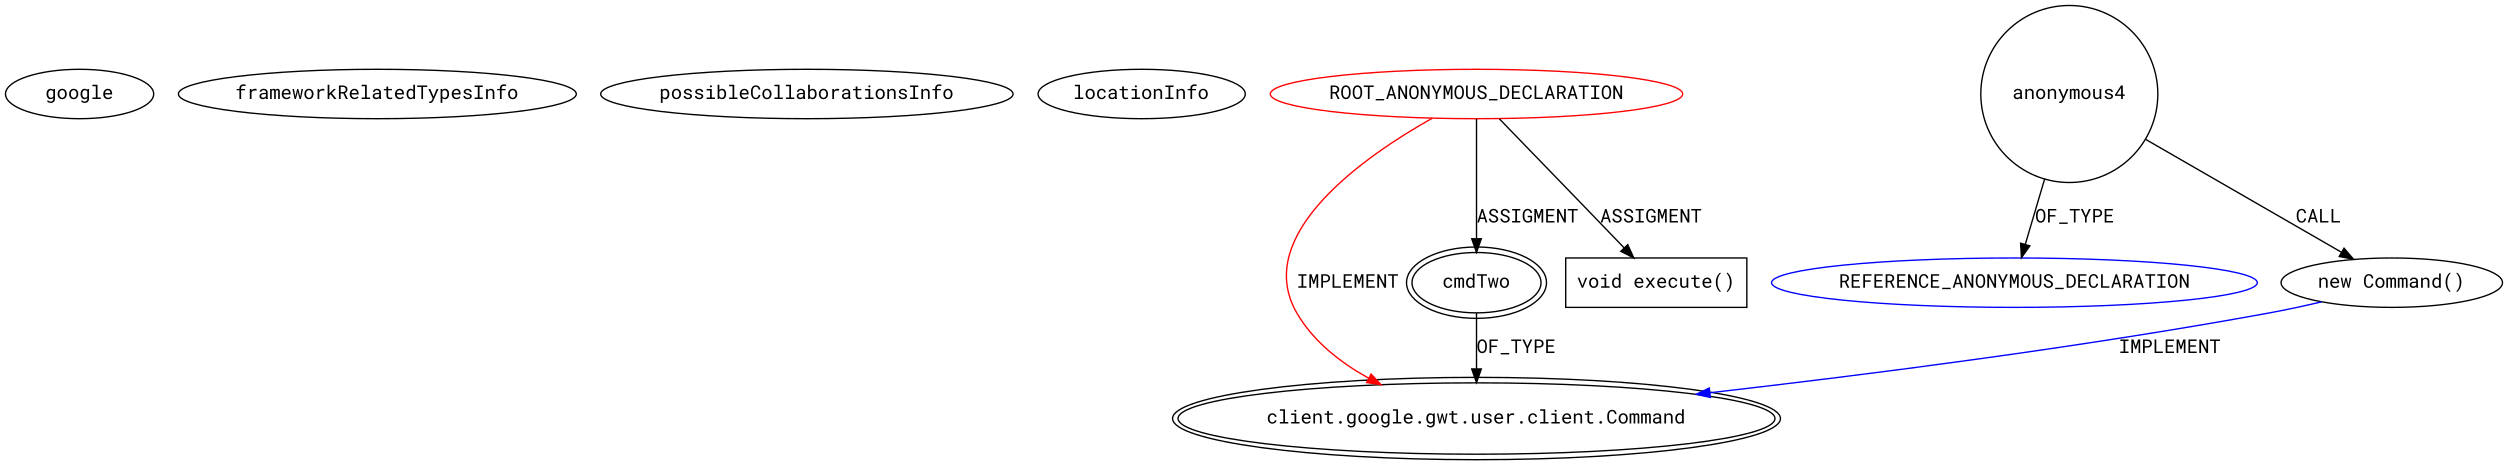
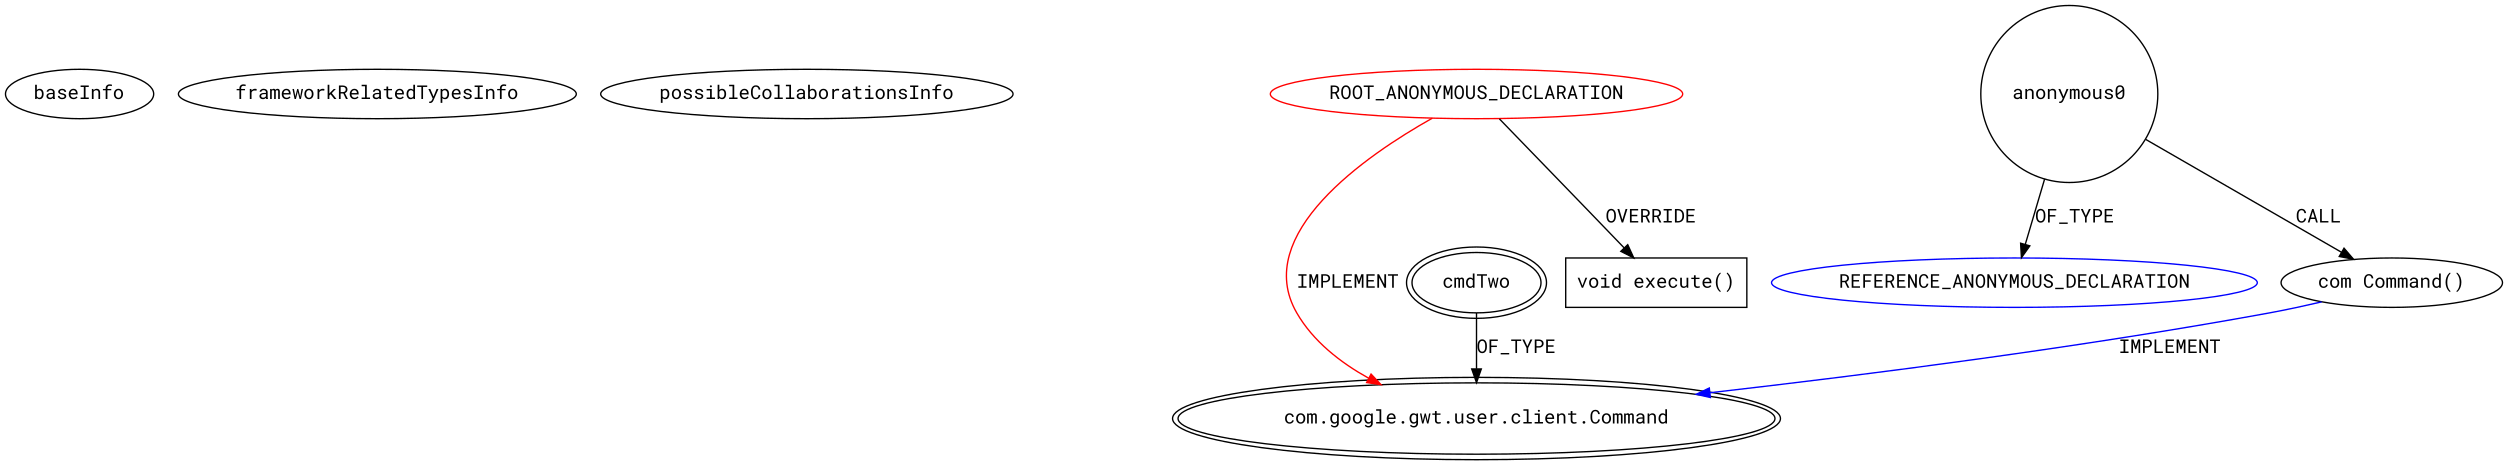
node "google": label "google" -> "baseInfo"
node "locationInfo": removed
node "anonymous4": label "anonymous4" -> "anonymous0"
edge "ROOT_ANONYMOUS_DECLARATION" -> "cmdTwo": removed, label "ASSIGMENT"
edge "ROOT_ANONYMOUS_DECLARATION" -> "void execute()": label "ASSIGMENT" -> "OVERRIDE"
node "new Command()": label "new Command()" -> "com Command()"
node "client.google.gwt.user.client.Command": label "client.google.gwt.user.client.Command" -> "com.google.gwt.user.client.Command"
